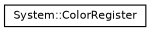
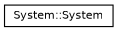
node "System::ColorRegister": label "System::ColorRegister" -> "System::System"
